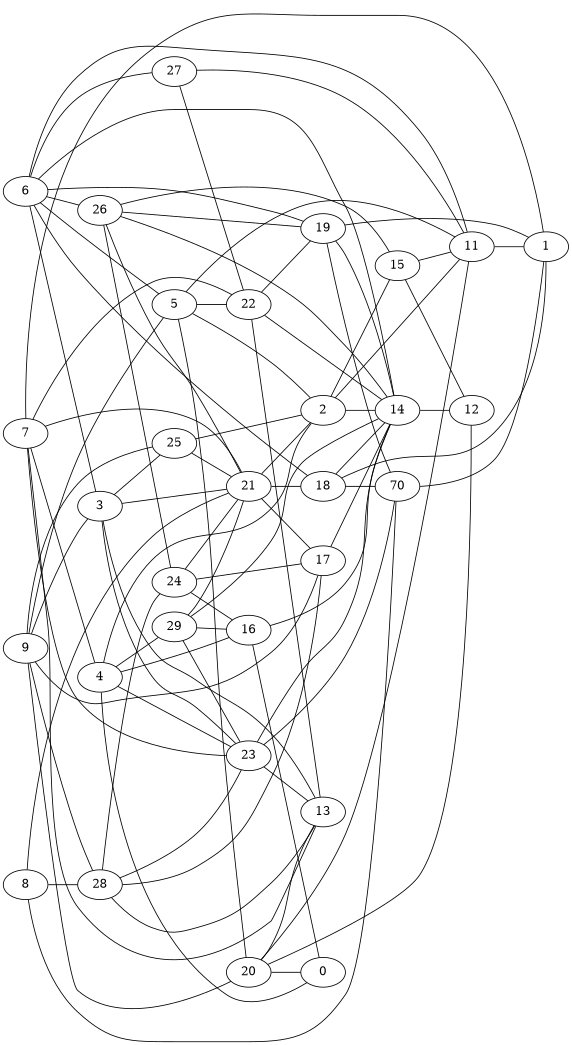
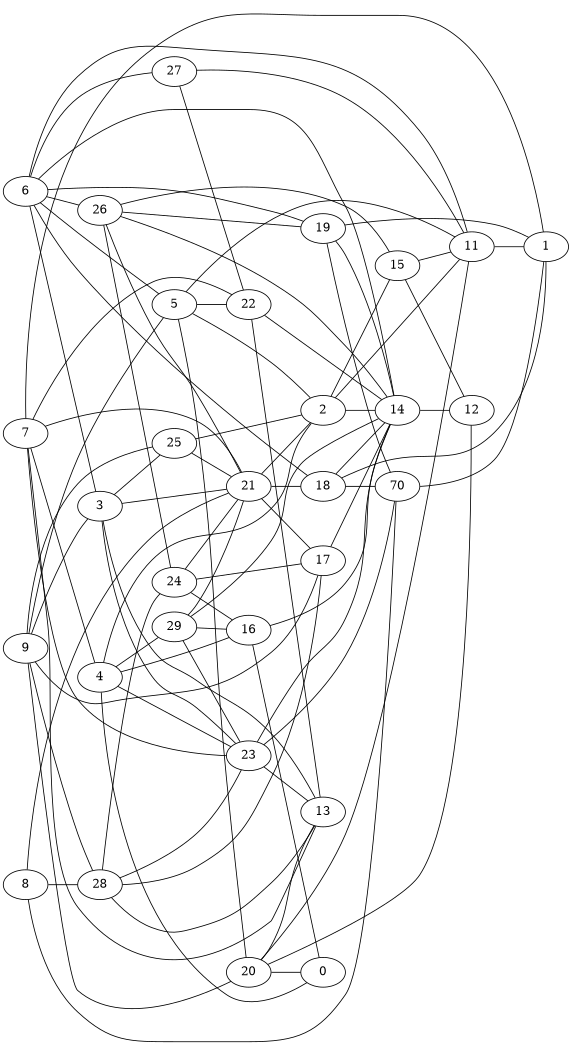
edge "19" -- "22": removed
